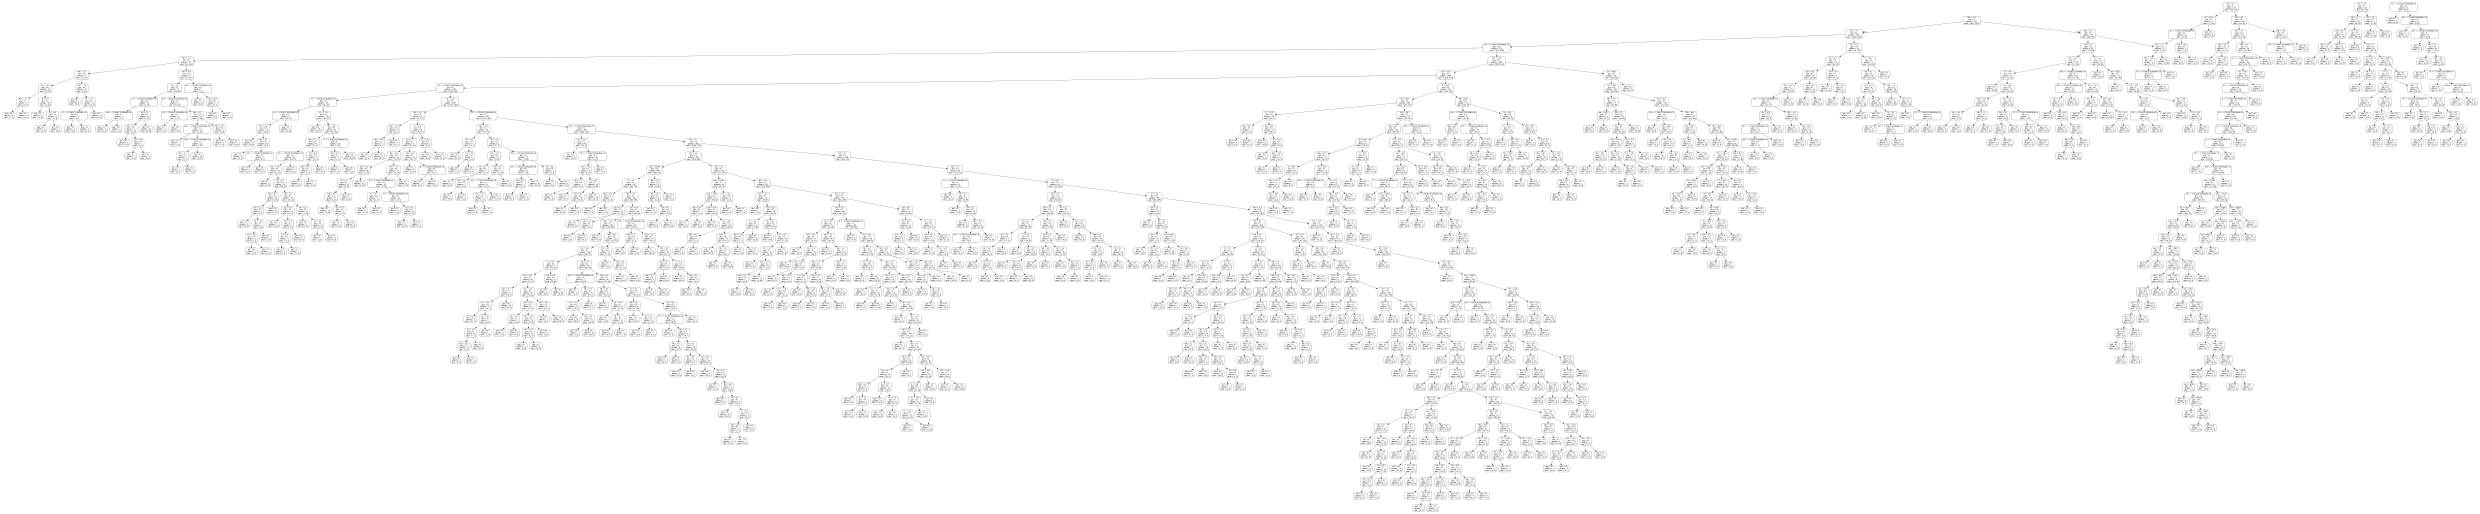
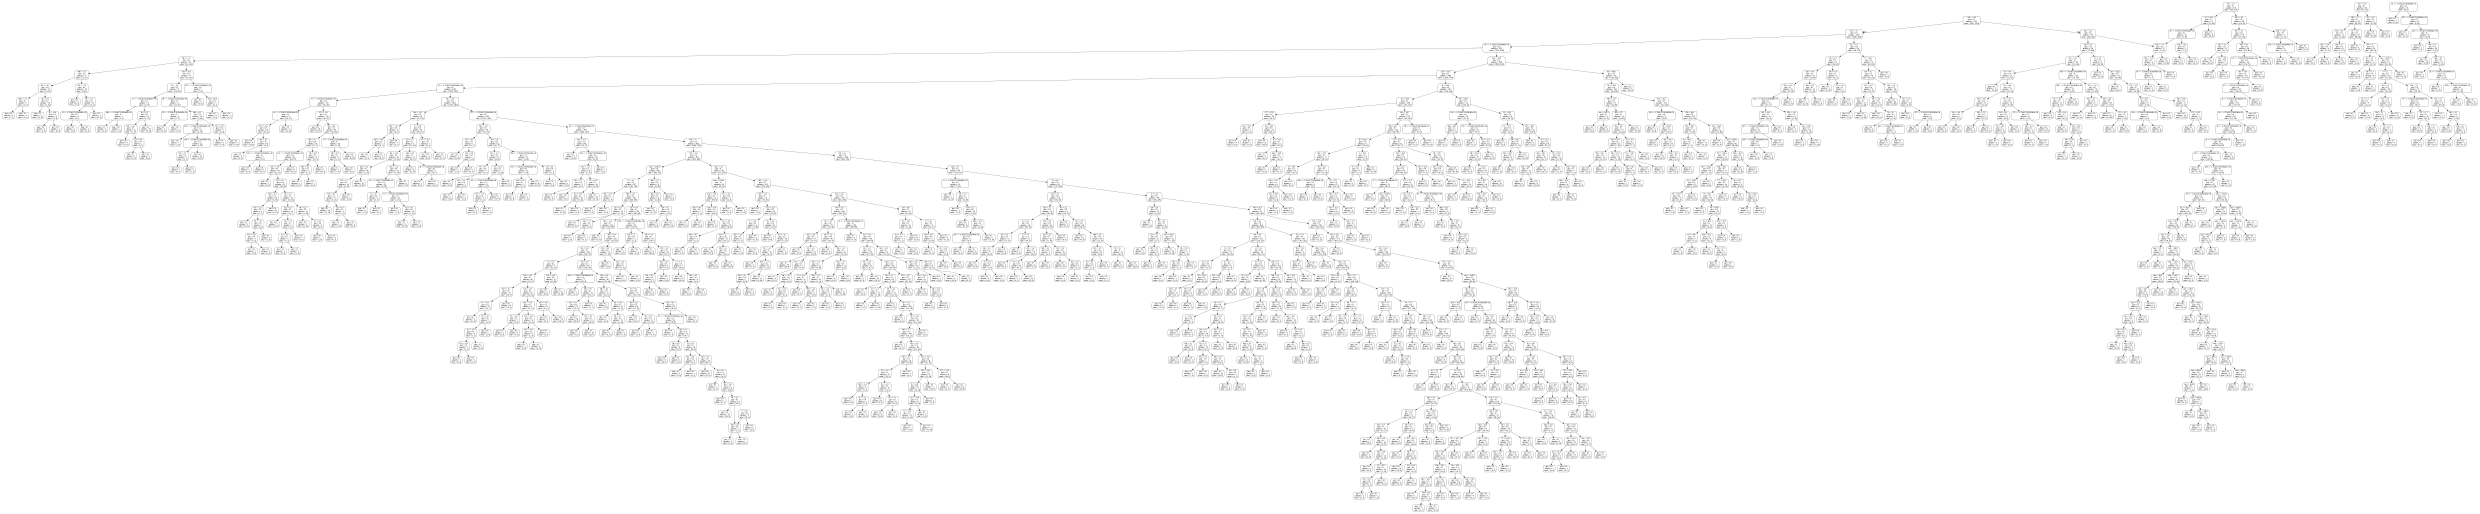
edge "272 <= -0.5 gini = 0.3 samples = 113 value = [131, 34]" -> "353 <= -2.2 gini = 0.3 samples = 111 value = [131, 31]": now "322 <= -1.7 gini = 0.3 samples = 19 value = [7, 24]" -> "353 <= -2.2 gini = 0.3 samples = 111 value = [131, 31]"
edge "64 <= 0.6 gini = 0.1 samples = 21 value = [34, 1]" -> "7 <= 0.6 gini = 0.2 samples = 8 value = [9, 1]": now "64 <= 0.6 gini = 0.1 samples = 21 value = [34, 1]" -> "190 <= 0.6 gini = 0.5 samples = 2 value = [1, 1]"
edge "277 <= -0.8 gini = 0.3 samples = 14 value = [3, 14]" -> "gini = 0.0 samples = 11 value = [0, 14]": now "277 <= -0.8 gini = 0.3 samples = 14 value = [3, 14]" -> "75 <= -0.8 gini = 0.1 samples = 12 value = [1, 14]"
